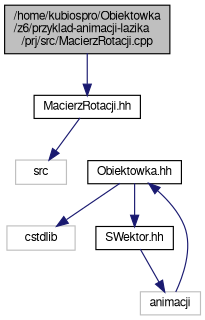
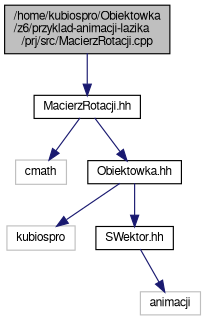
node "src": label "src" -> "cmath"
edge "animacji" -> "Obiektowka.hh": now "MacierzRotacji.hh" -> "Obiektowka.hh"
node "cstdlib": label "cstdlib" -> "kubiospro"
